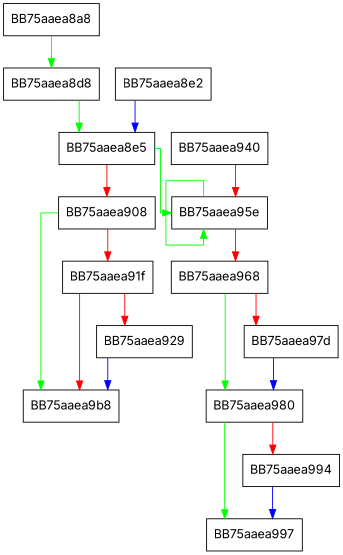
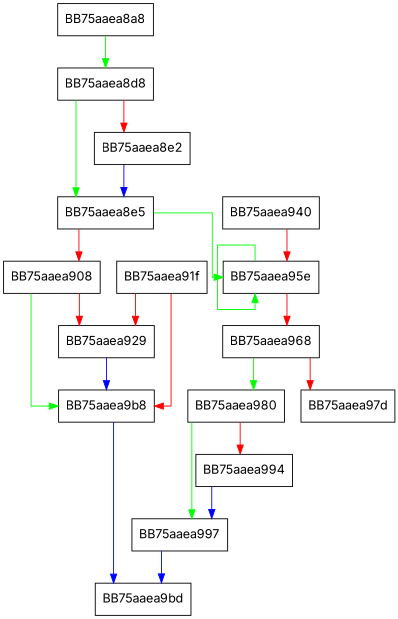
edge "BB75aaea8d8" -> "BB75aaea8e2": added
edge "BB75aaea908" -> "BB75aaea91f": now "BB75aaea908" -> "BB75aaea929"
edge "BB75aaea97d" -> "BB75aaea980": removed
node "BB75aaea9bd": added
